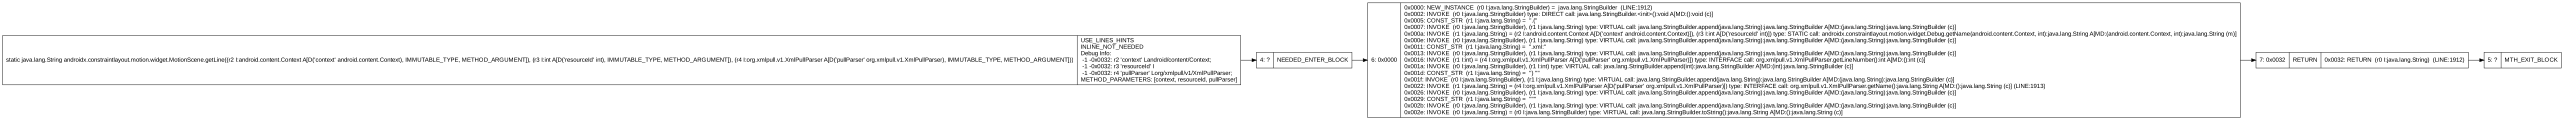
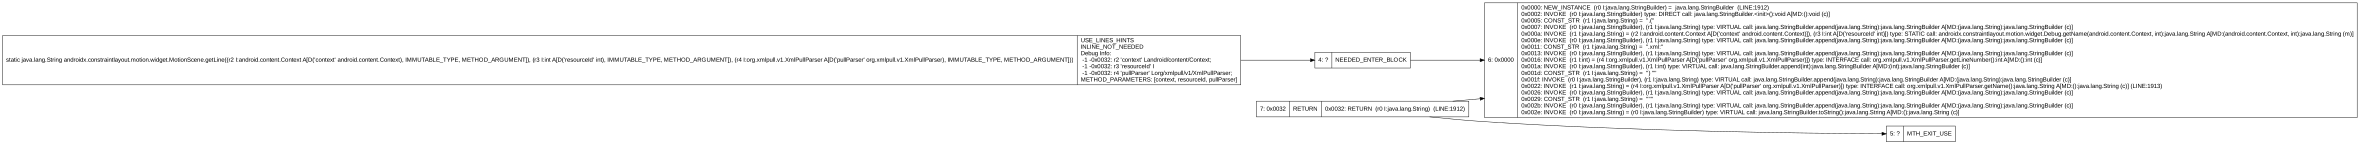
edge "6: 0x0000" -> "7: 0x0032": reversed
node "5: ?": text "MTH_EXIT_BLOCK" -> "MTH_EXIT_USE"
